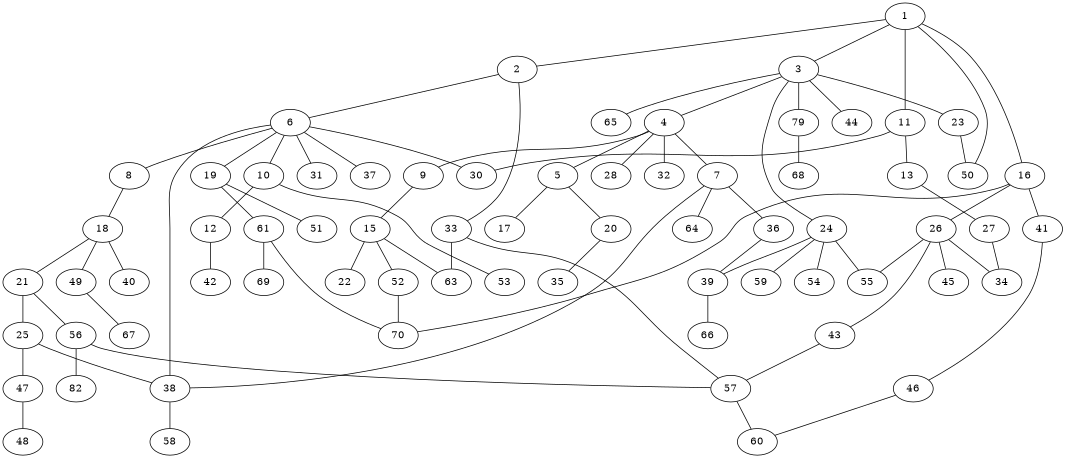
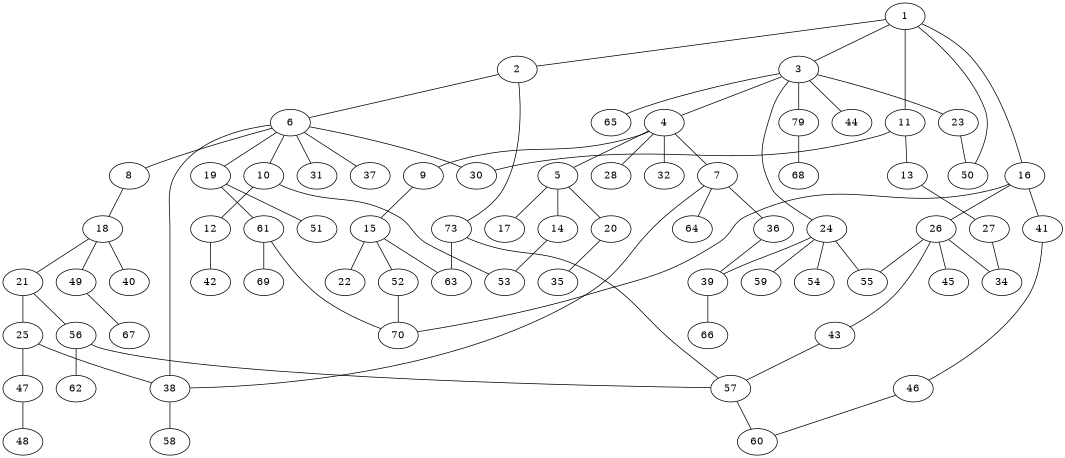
node "33": label "33" -> "73"
node "14": added
node "82": label "82" -> "62"
